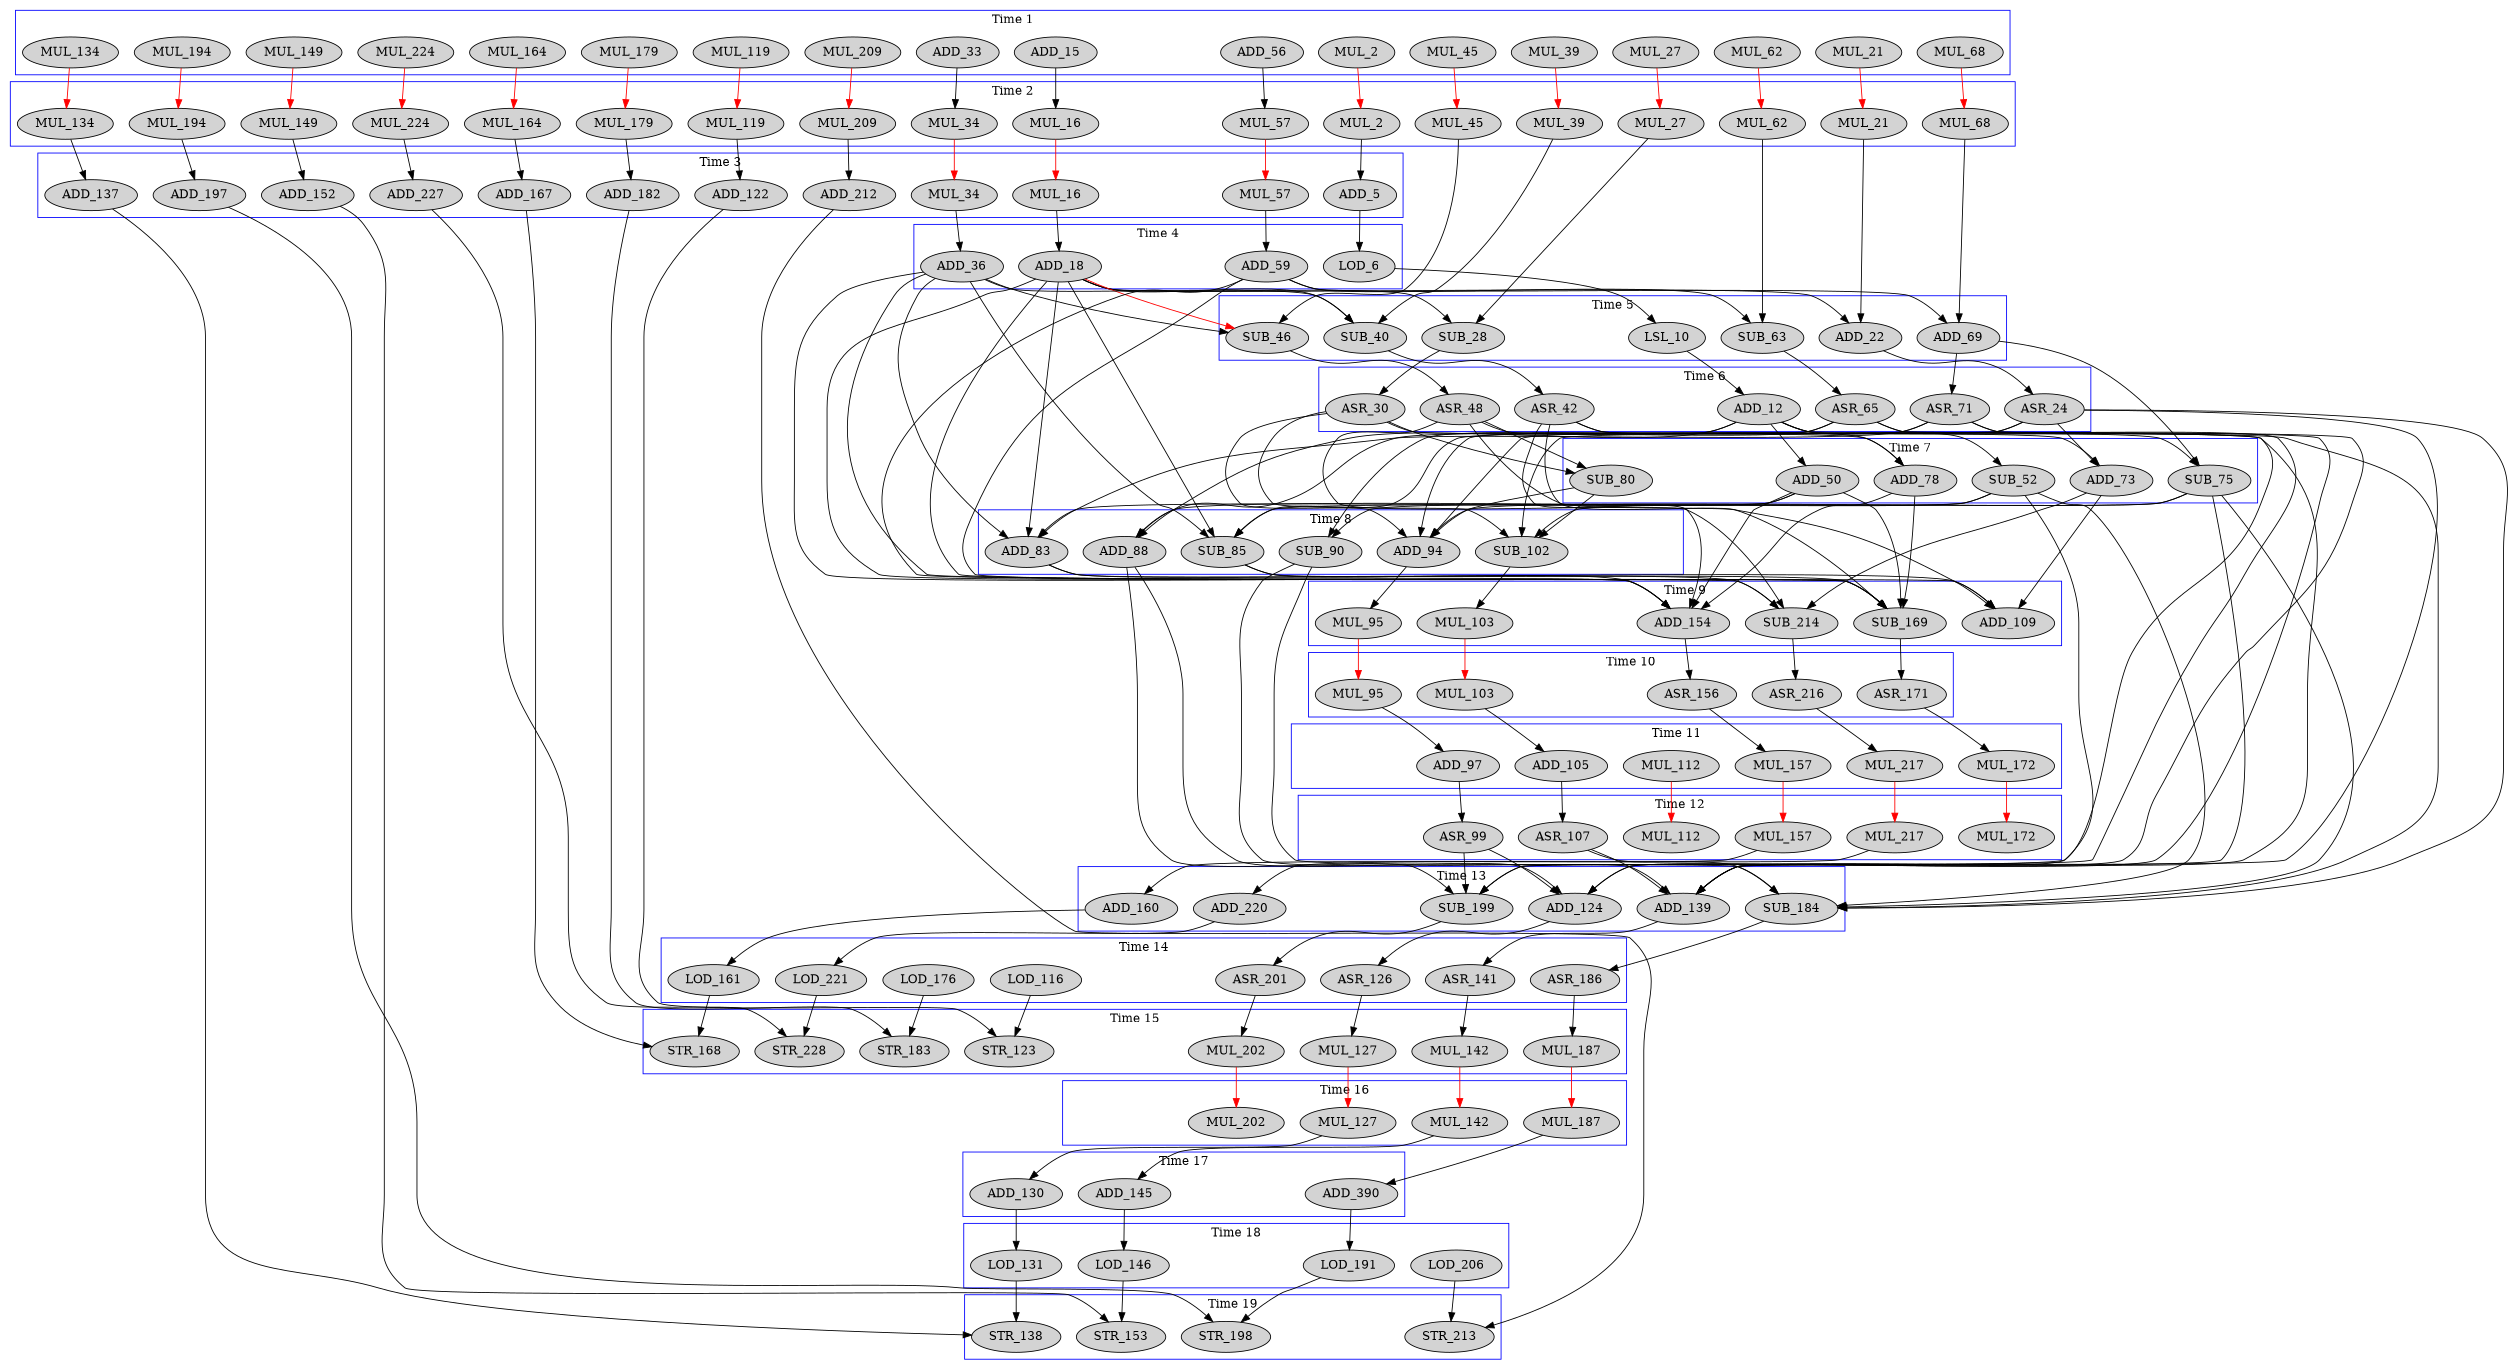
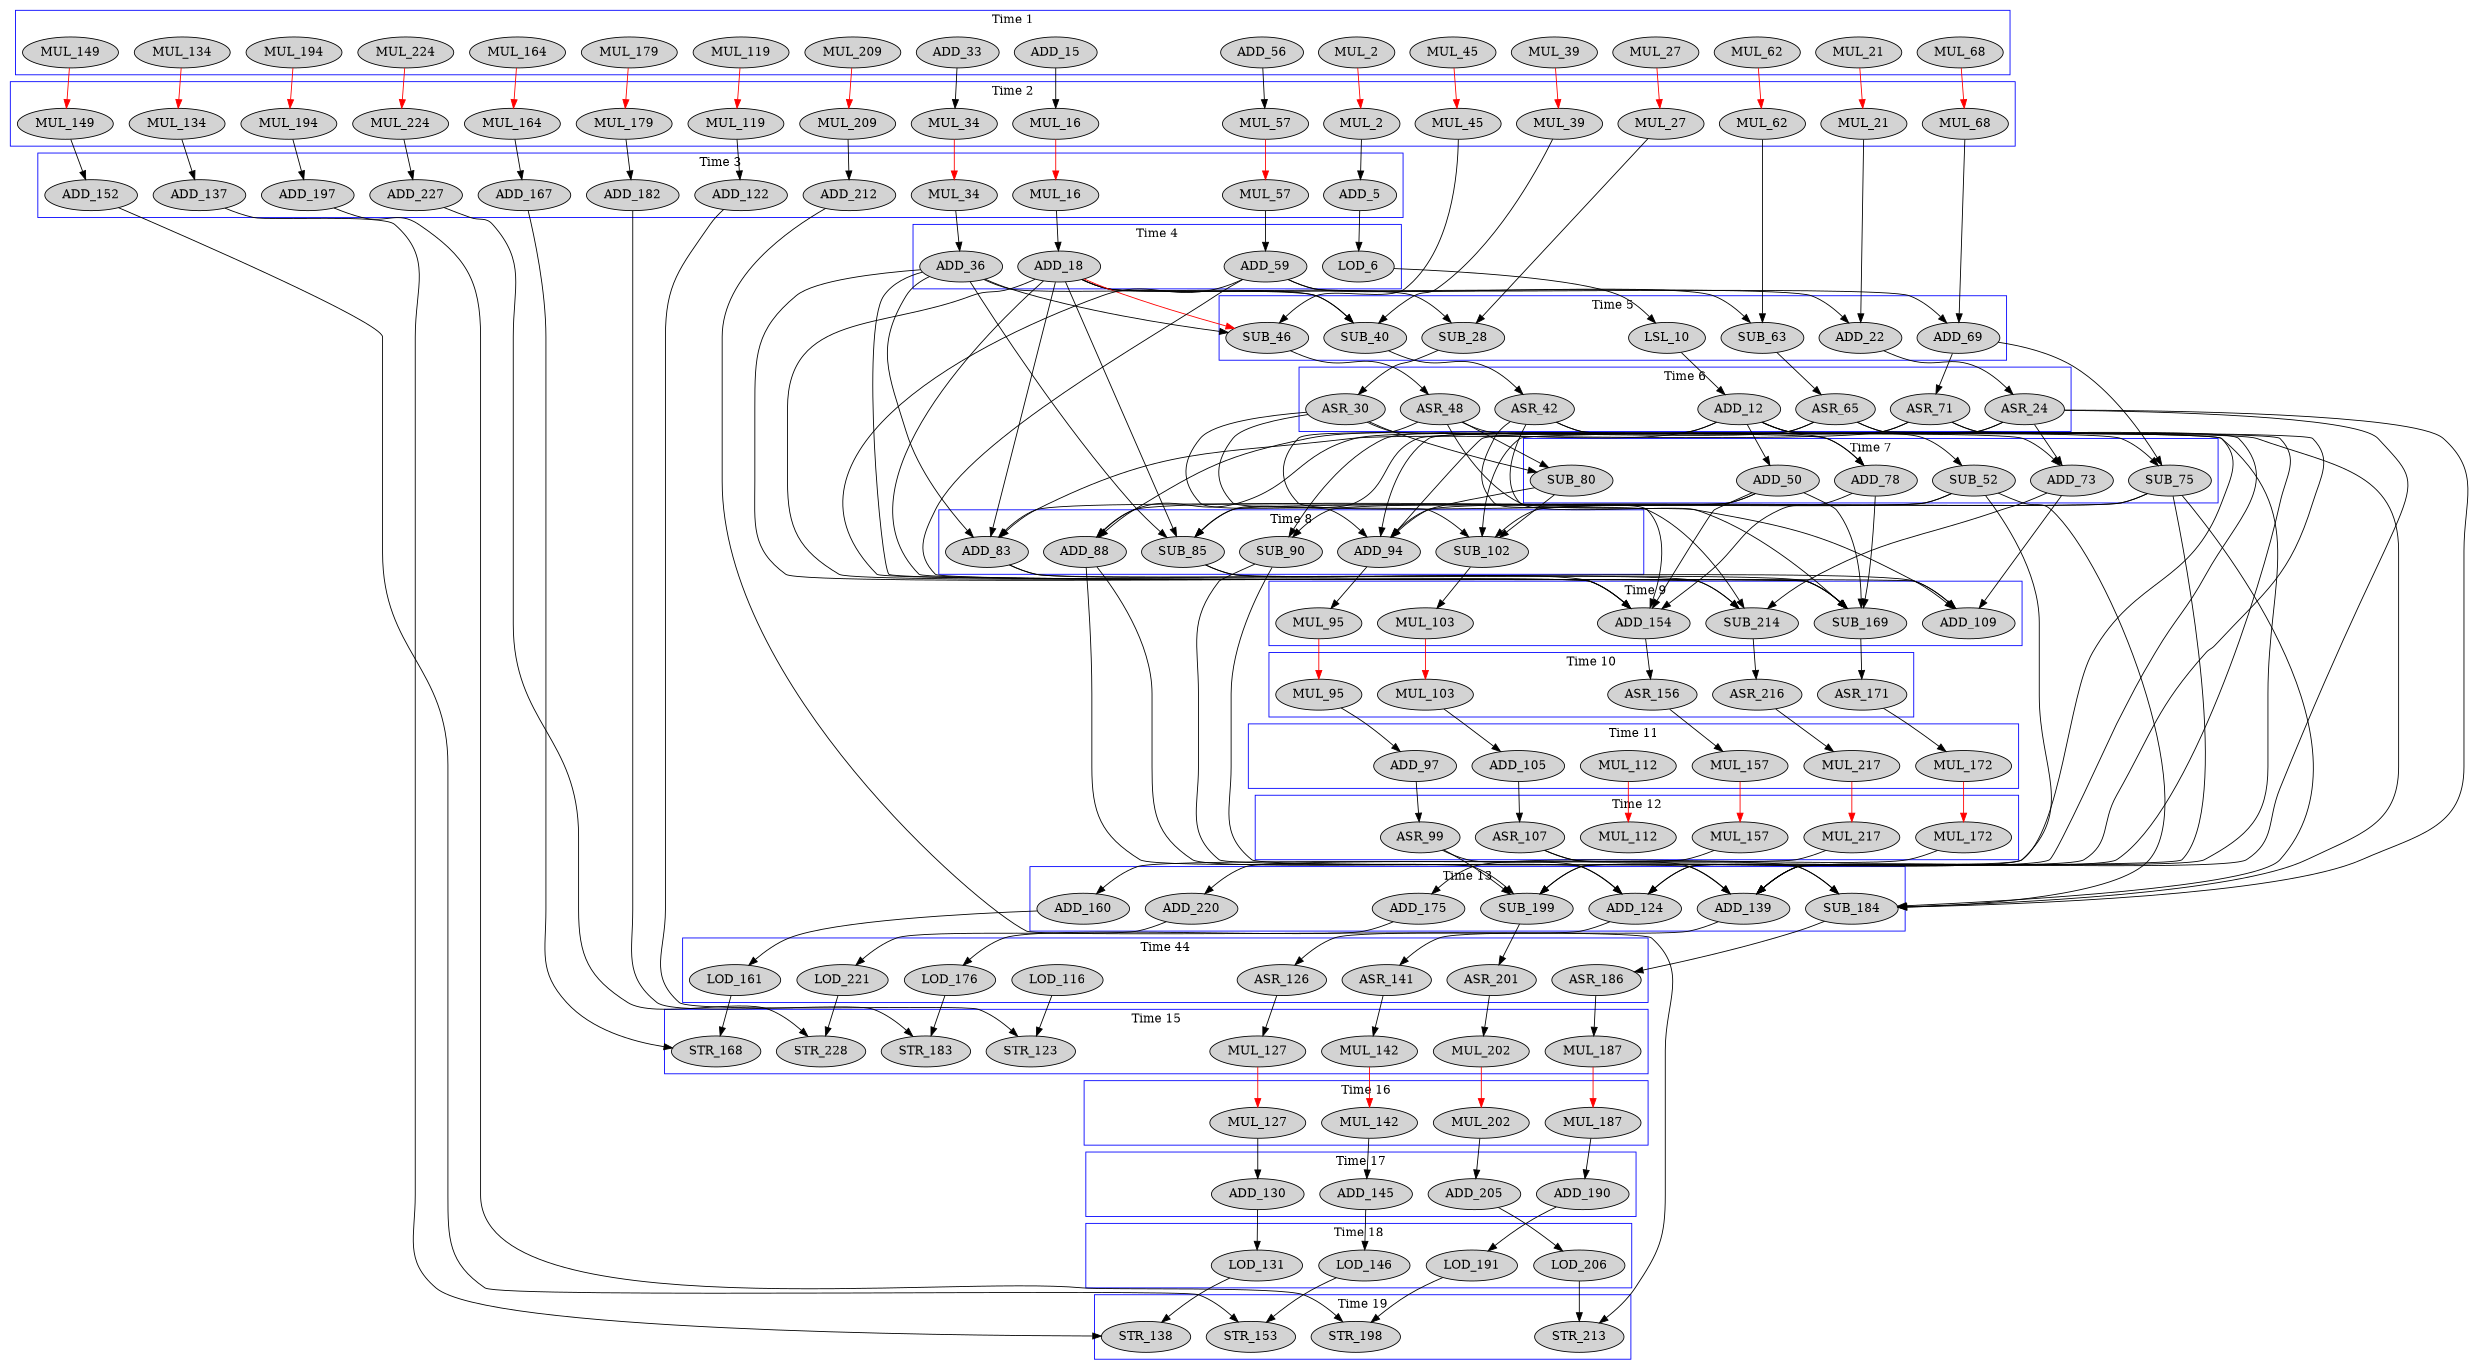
node "ADD_175": added
cluster "Time 14": label "Time 14" -> "Time 44"
node "ADD_390": label "ADD_390" -> "ADD_190"
node "ADD_205": added
